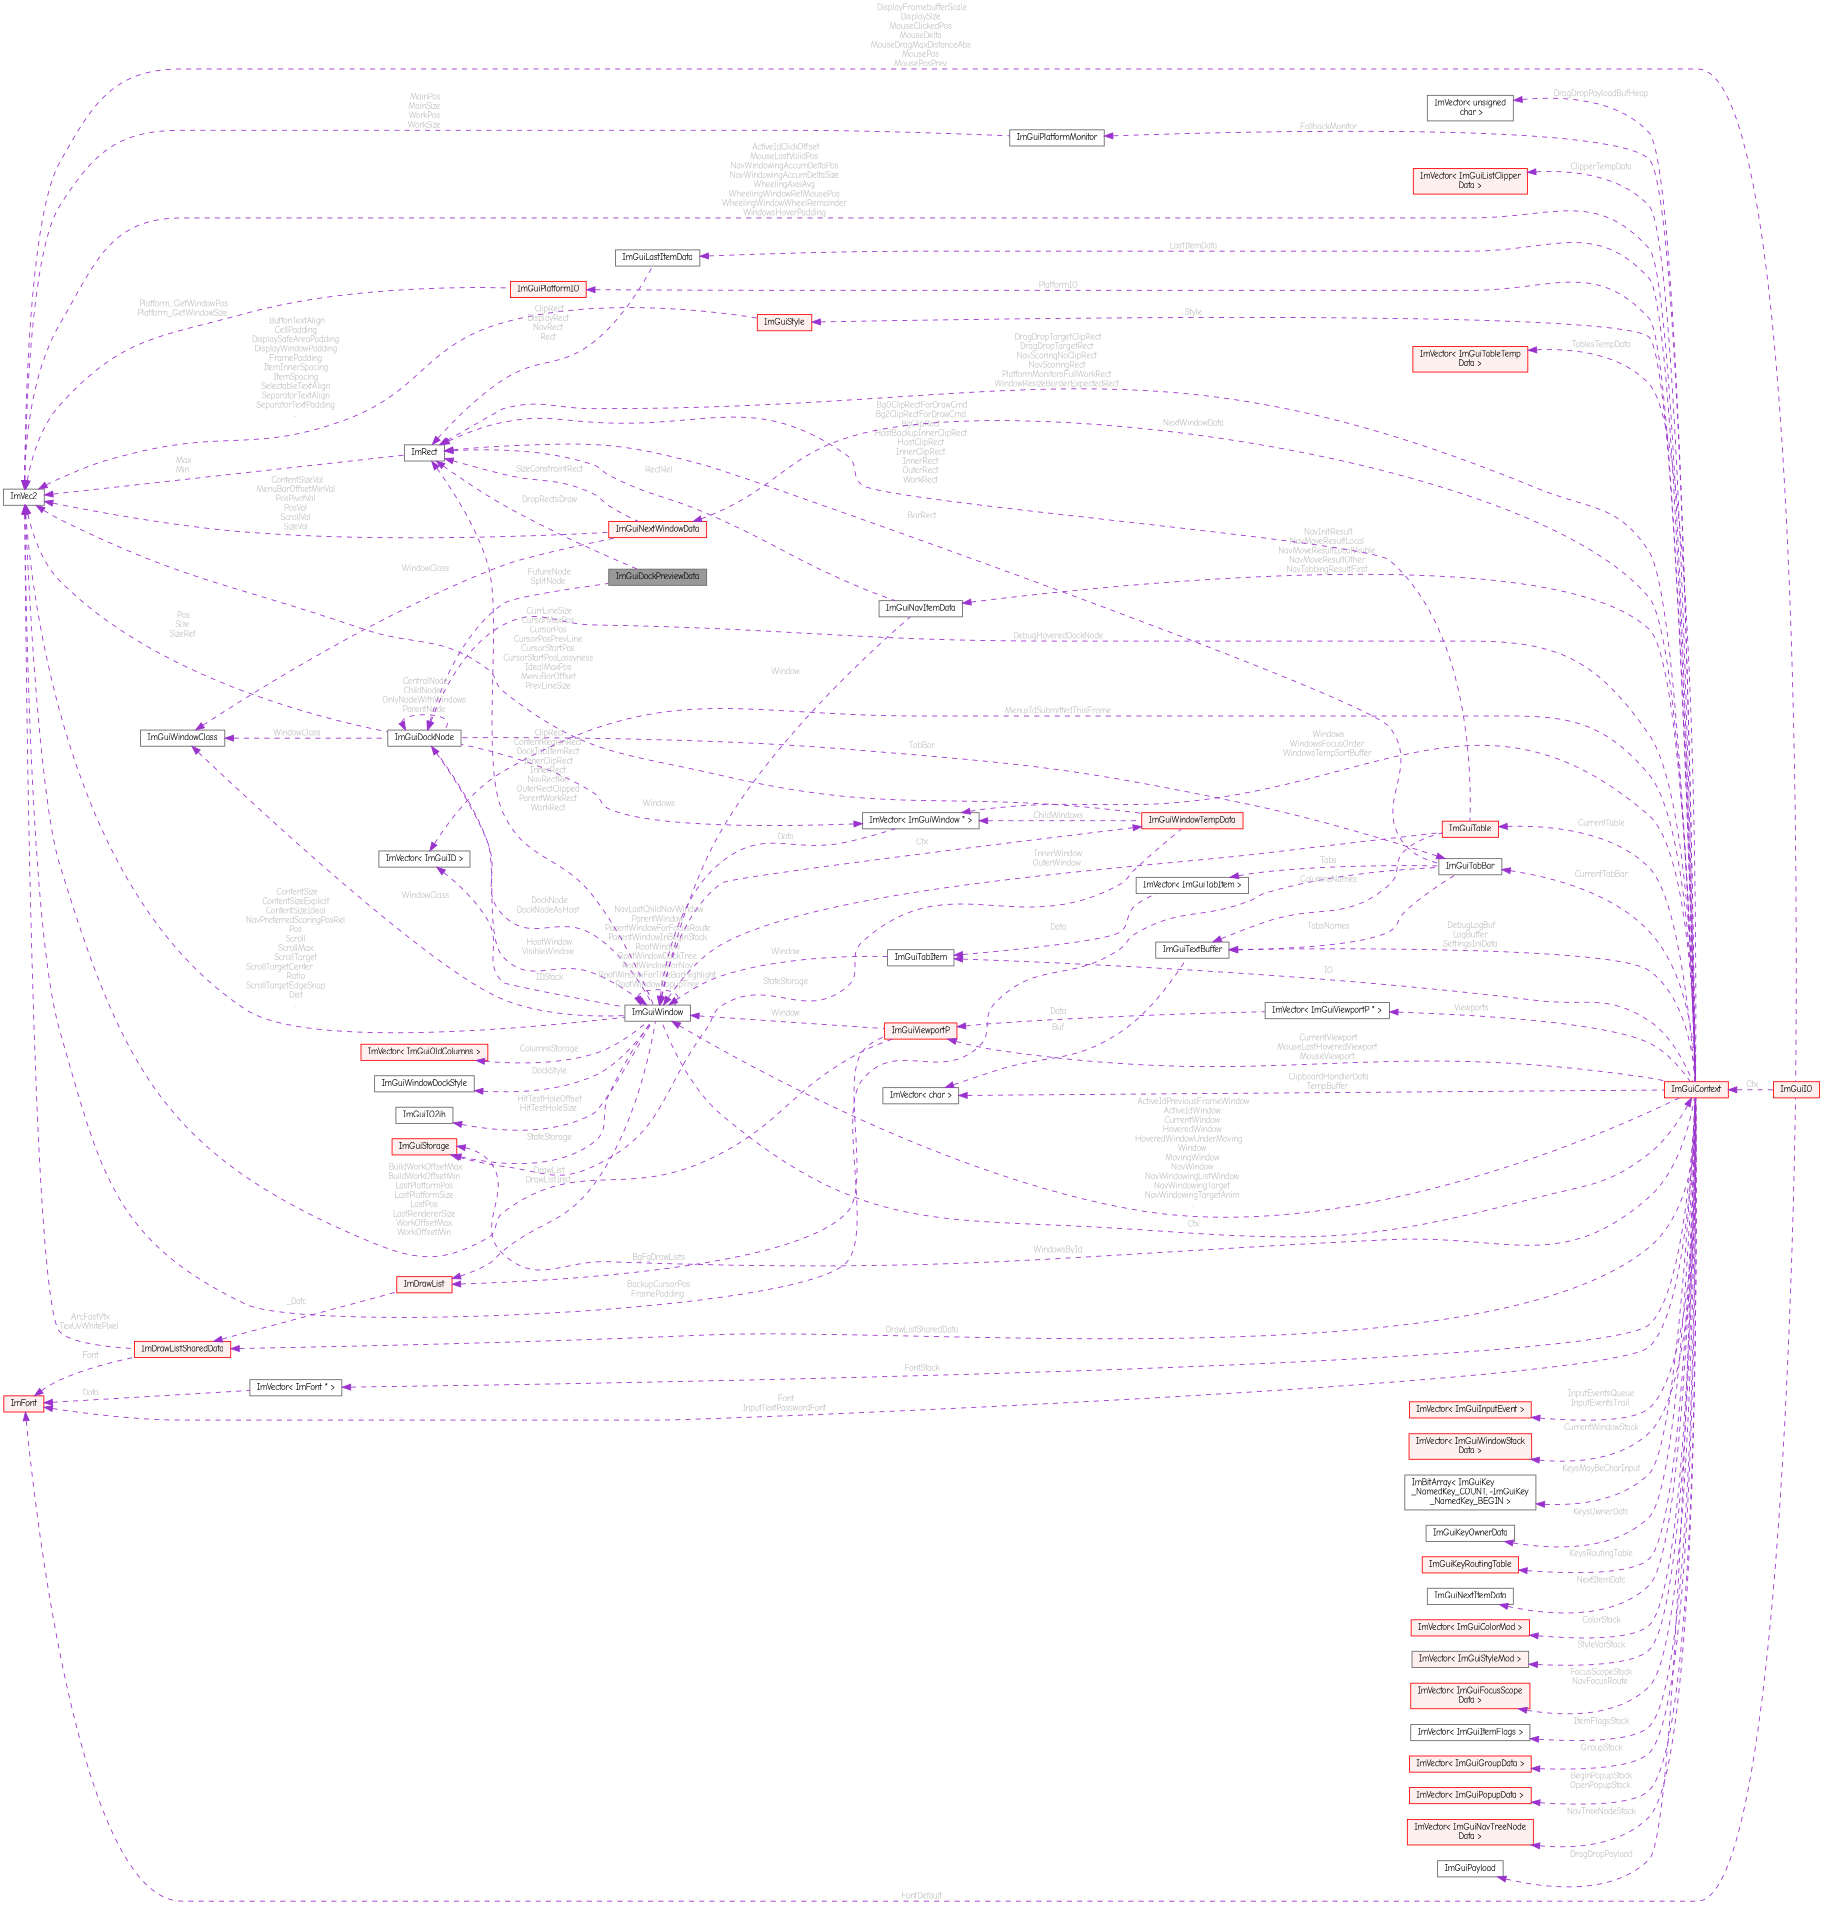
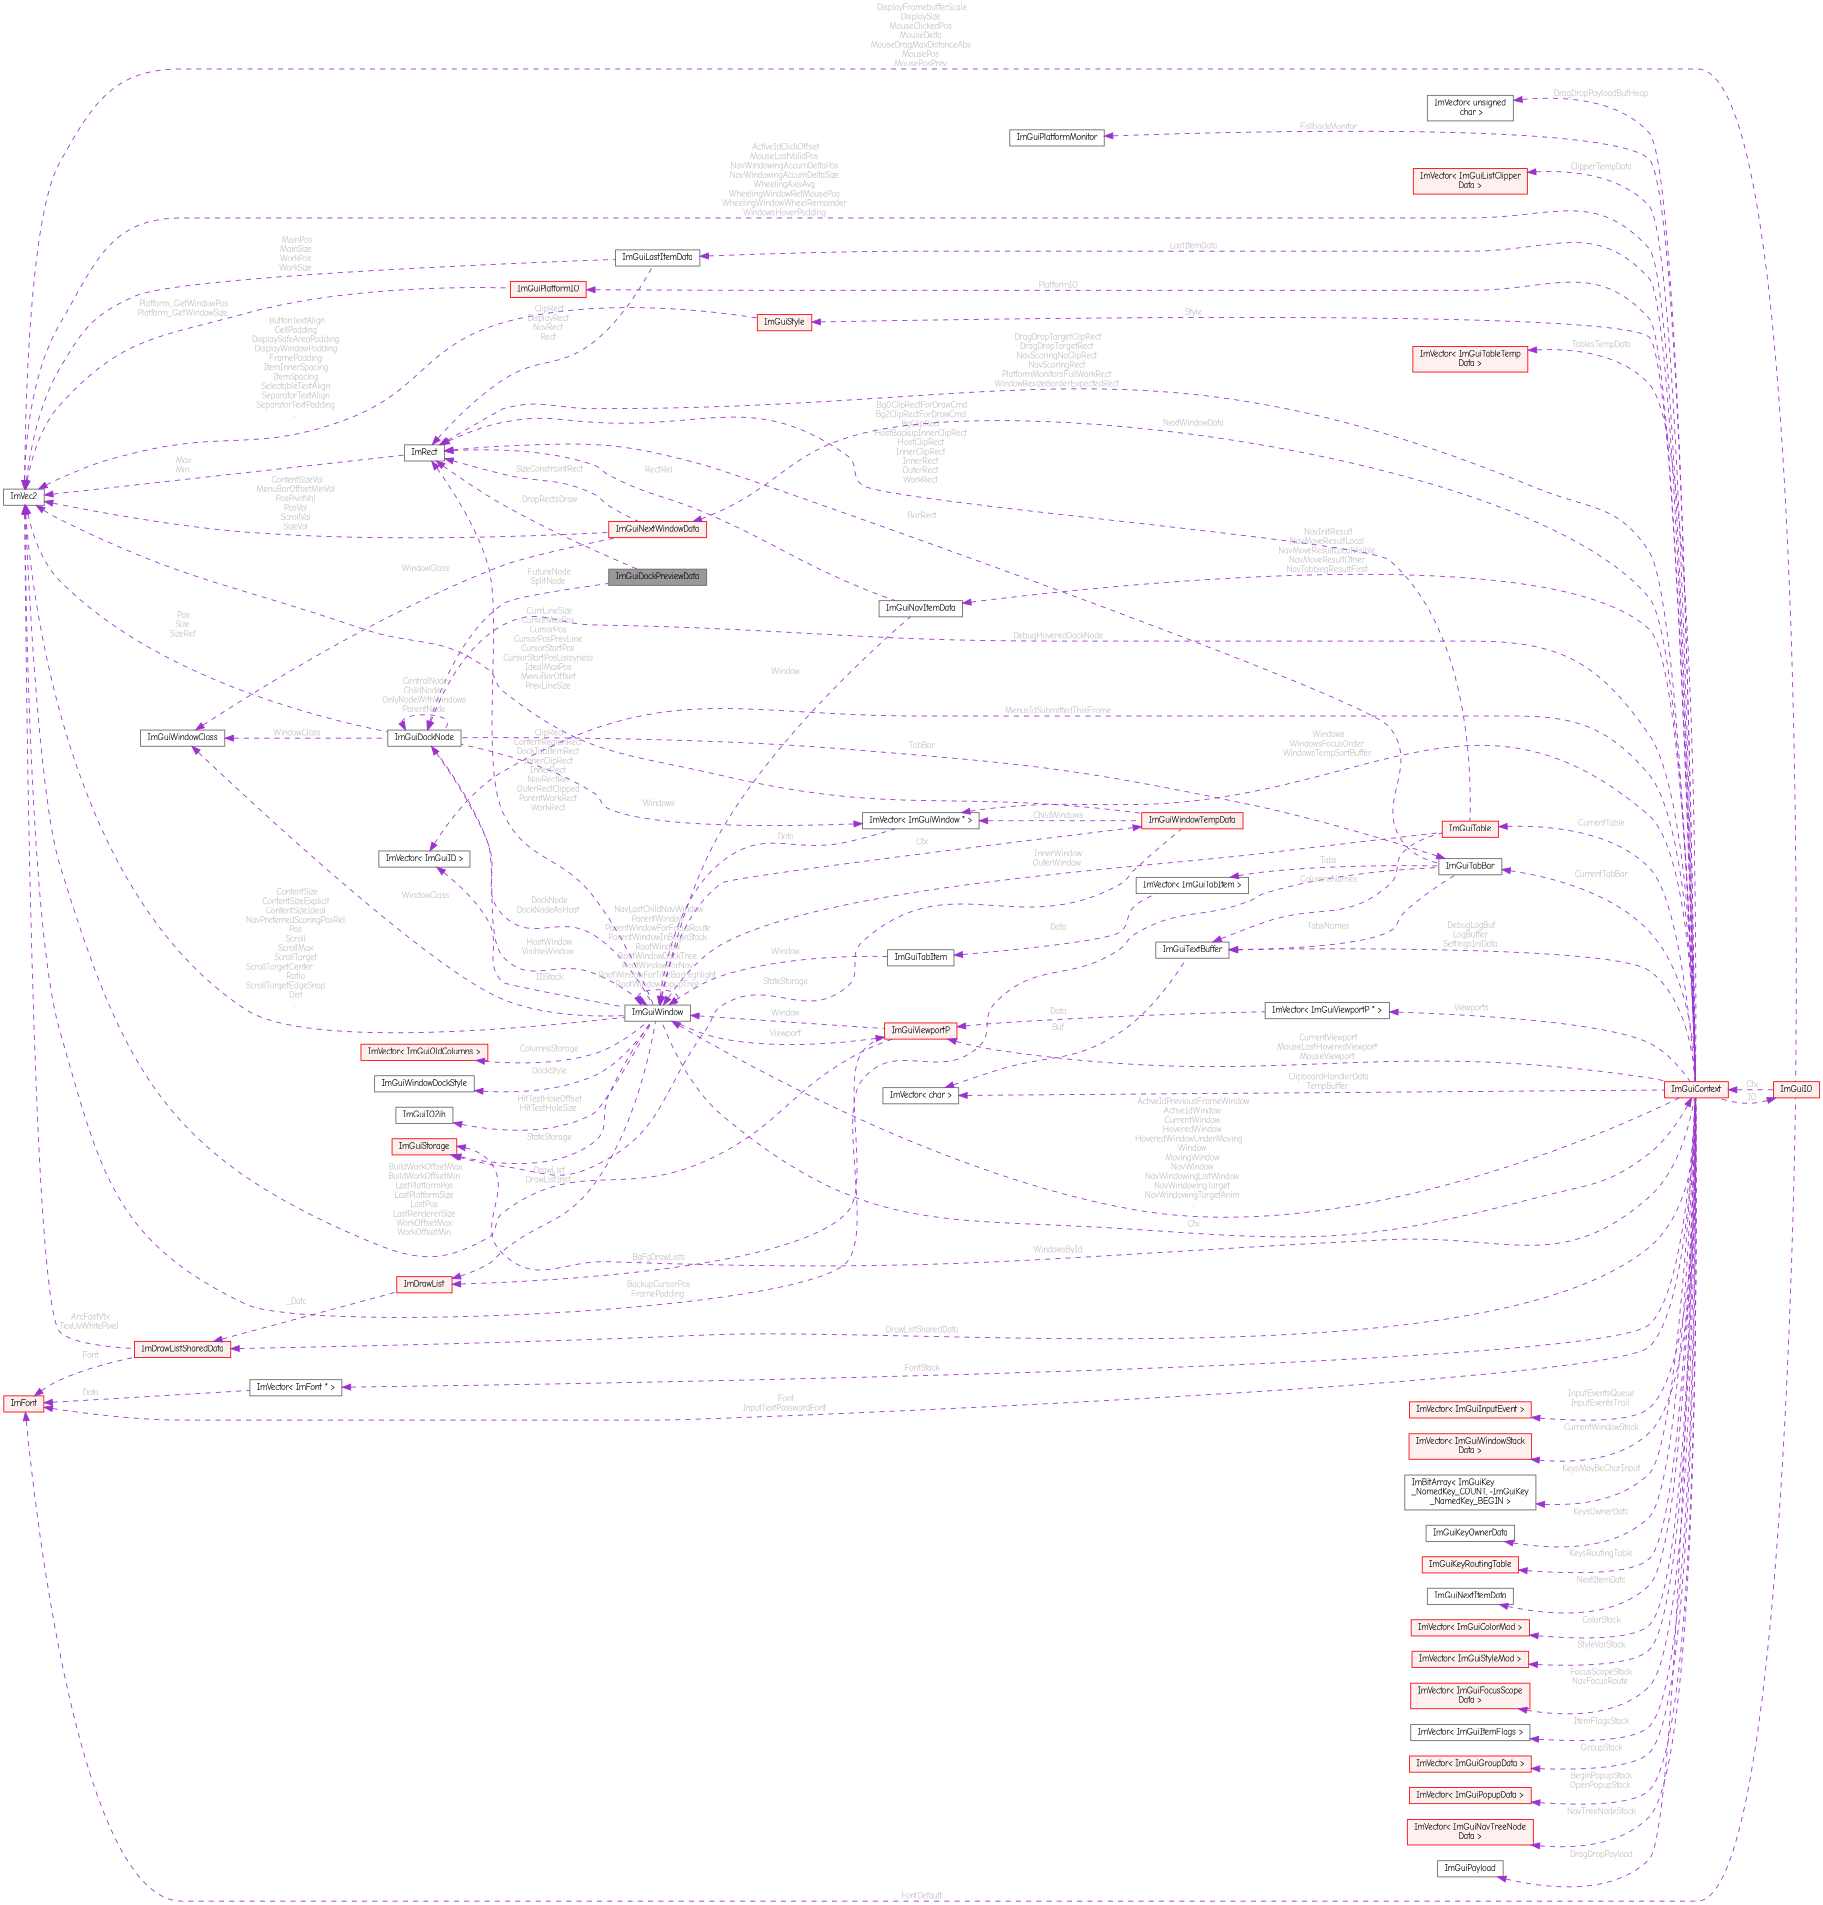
edge "ImGuiPlatformMonitor" -> "ImVec2": now "ImGuiLastItemData" -> "ImVec2"
edge "ImGuiContext" -> "ImGuiTabItem": now "ImGuiContext" -> "ImGuiIO"
edge "ImGuiWindow" -> "ImGuiViewportP": added, label "Viewport"
node "ImVector< ImGuiStyleMod >": color gray40 -> red
